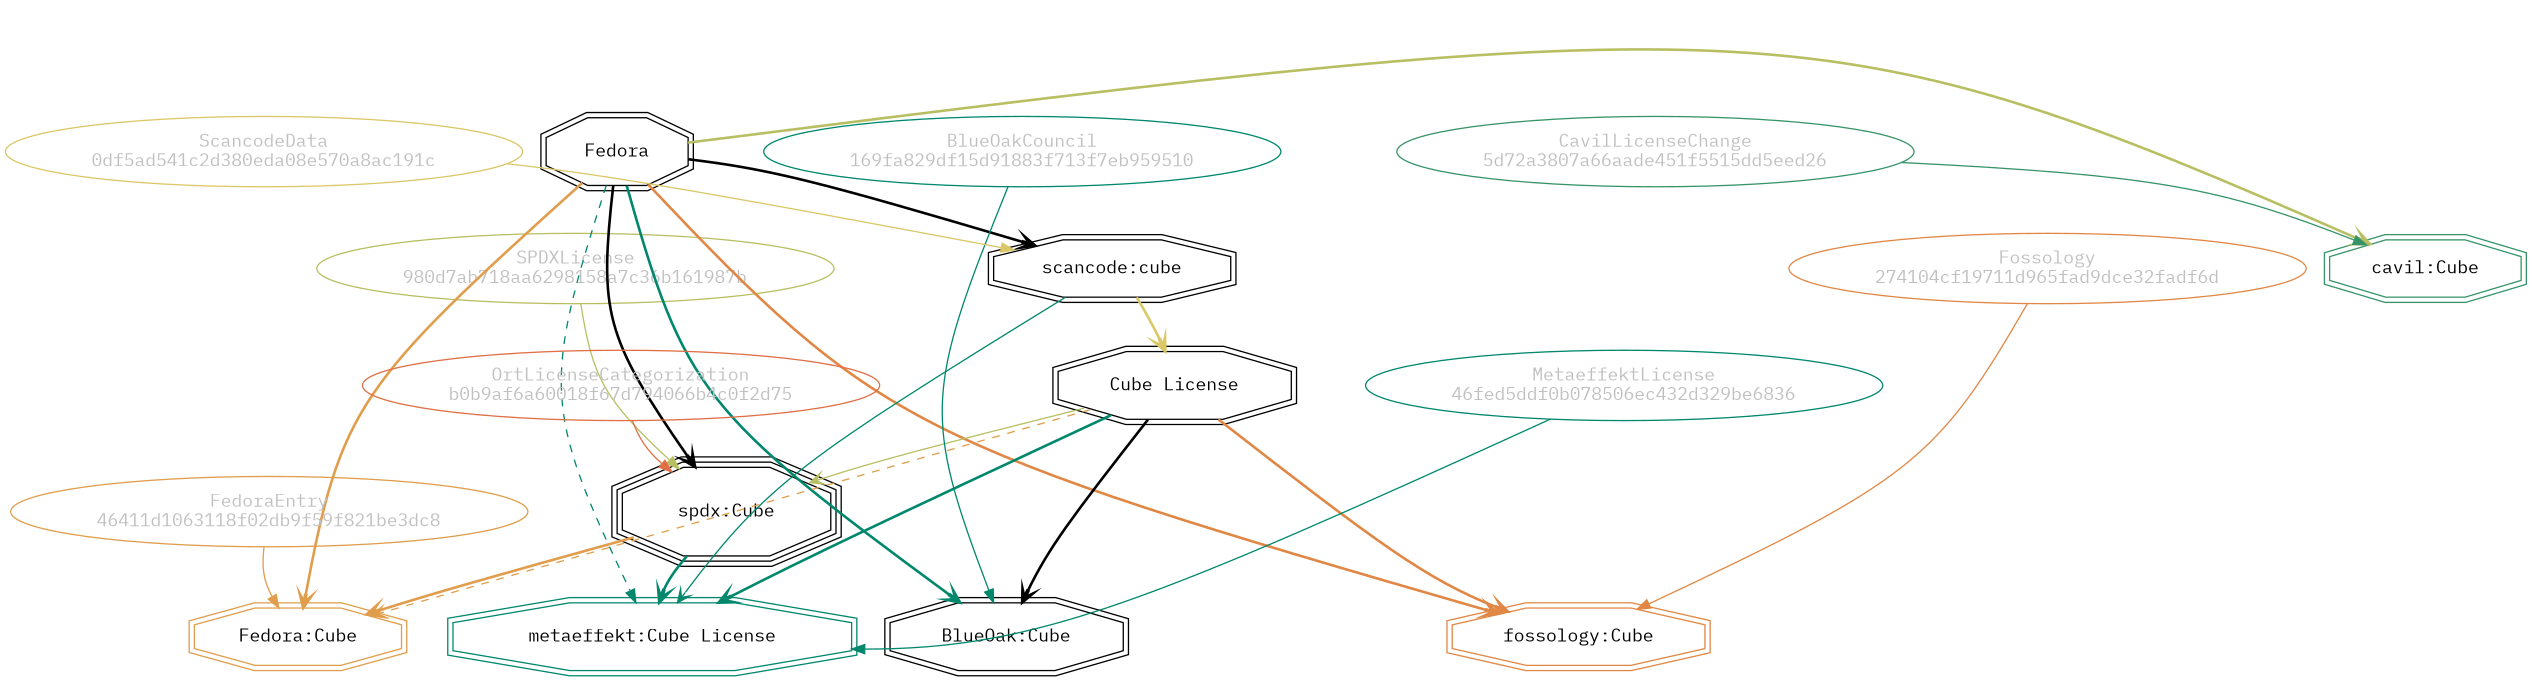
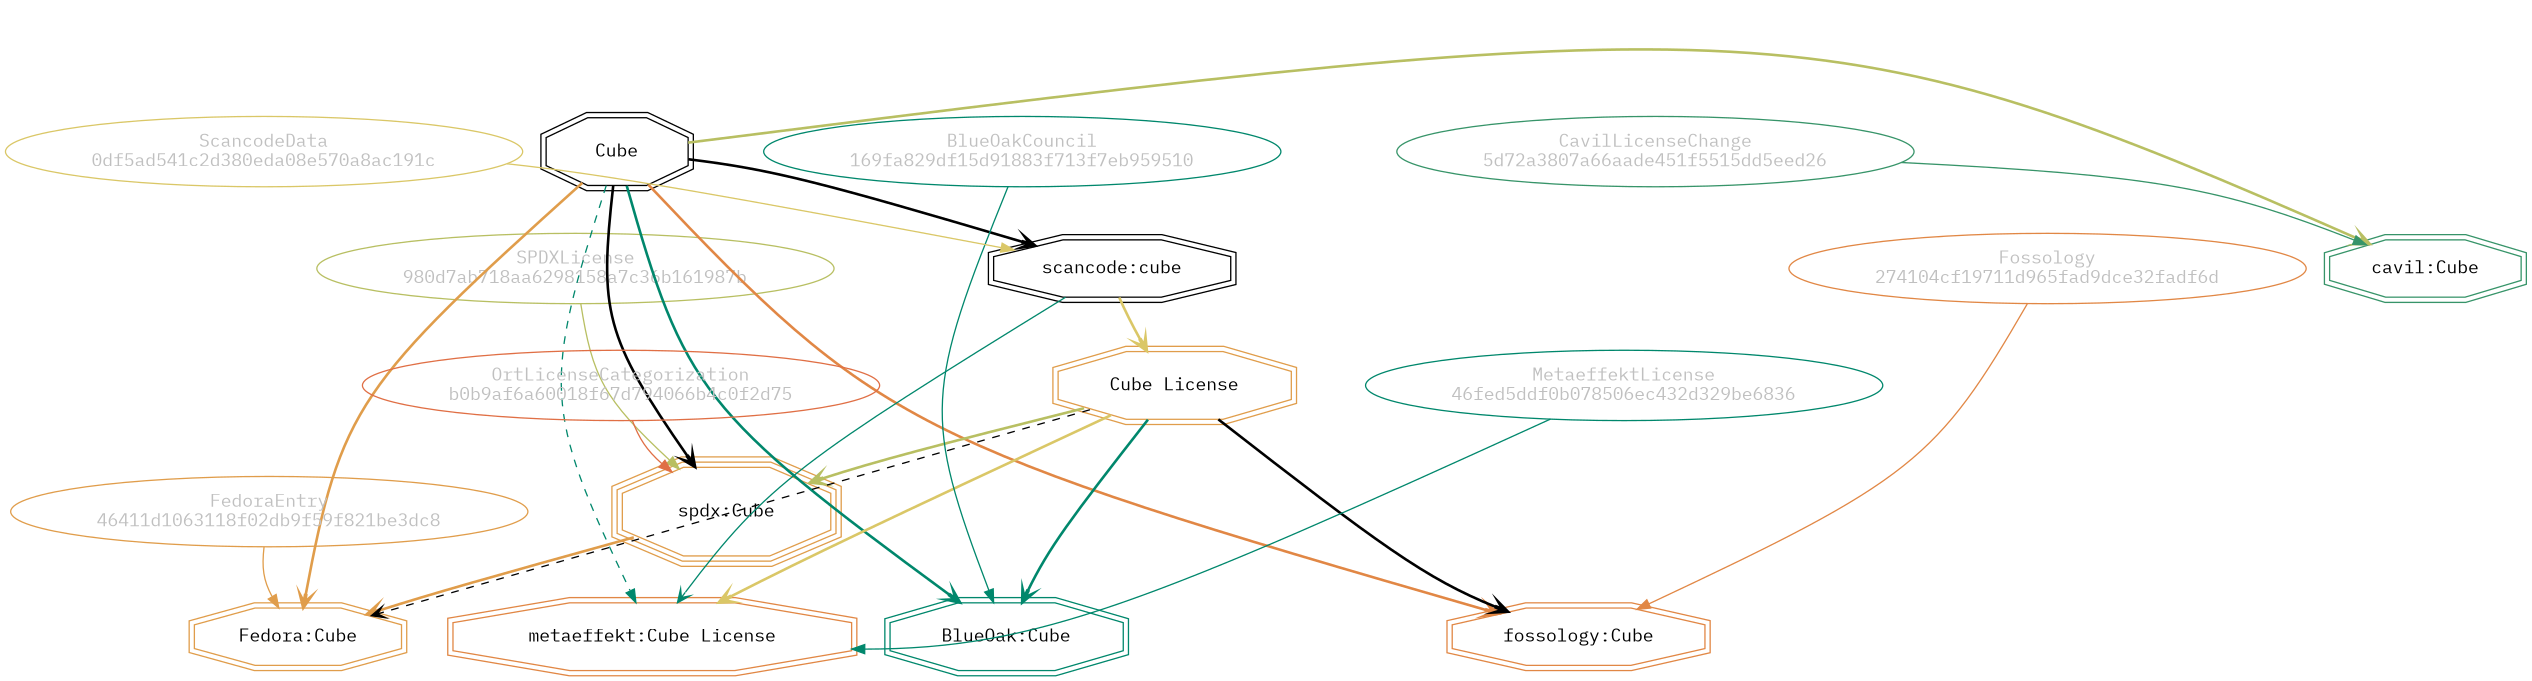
node "Fedora": label "Fedora" -> "Cube"
edge "scancode:cube" -> "Cube License": reversed
node "Cube License": color black -> #e09d4b
edge "Cube License" -> "spdx:Cube": style solid -> bold
edge "Cube License" -> "BlueOak:Cube": color black -> #00876c
edge "Cube License" -> "metaeffekt:Cube License": color #00876c -> #dac767
edge "Cube License" -> "Fedora:Cube": color #e09d4b -> black
node "spdx:Cube": color black -> #e09d4b
edge "Cube License" -> "fossology:Cube": color #e18745 -> black
edge "spdx:Cube" -> "metaeffekt:Cube License": removed
node "metaeffekt:Cube License": color #00876c -> #e18745
node "BlueOak:Cube": color black -> #00876c
